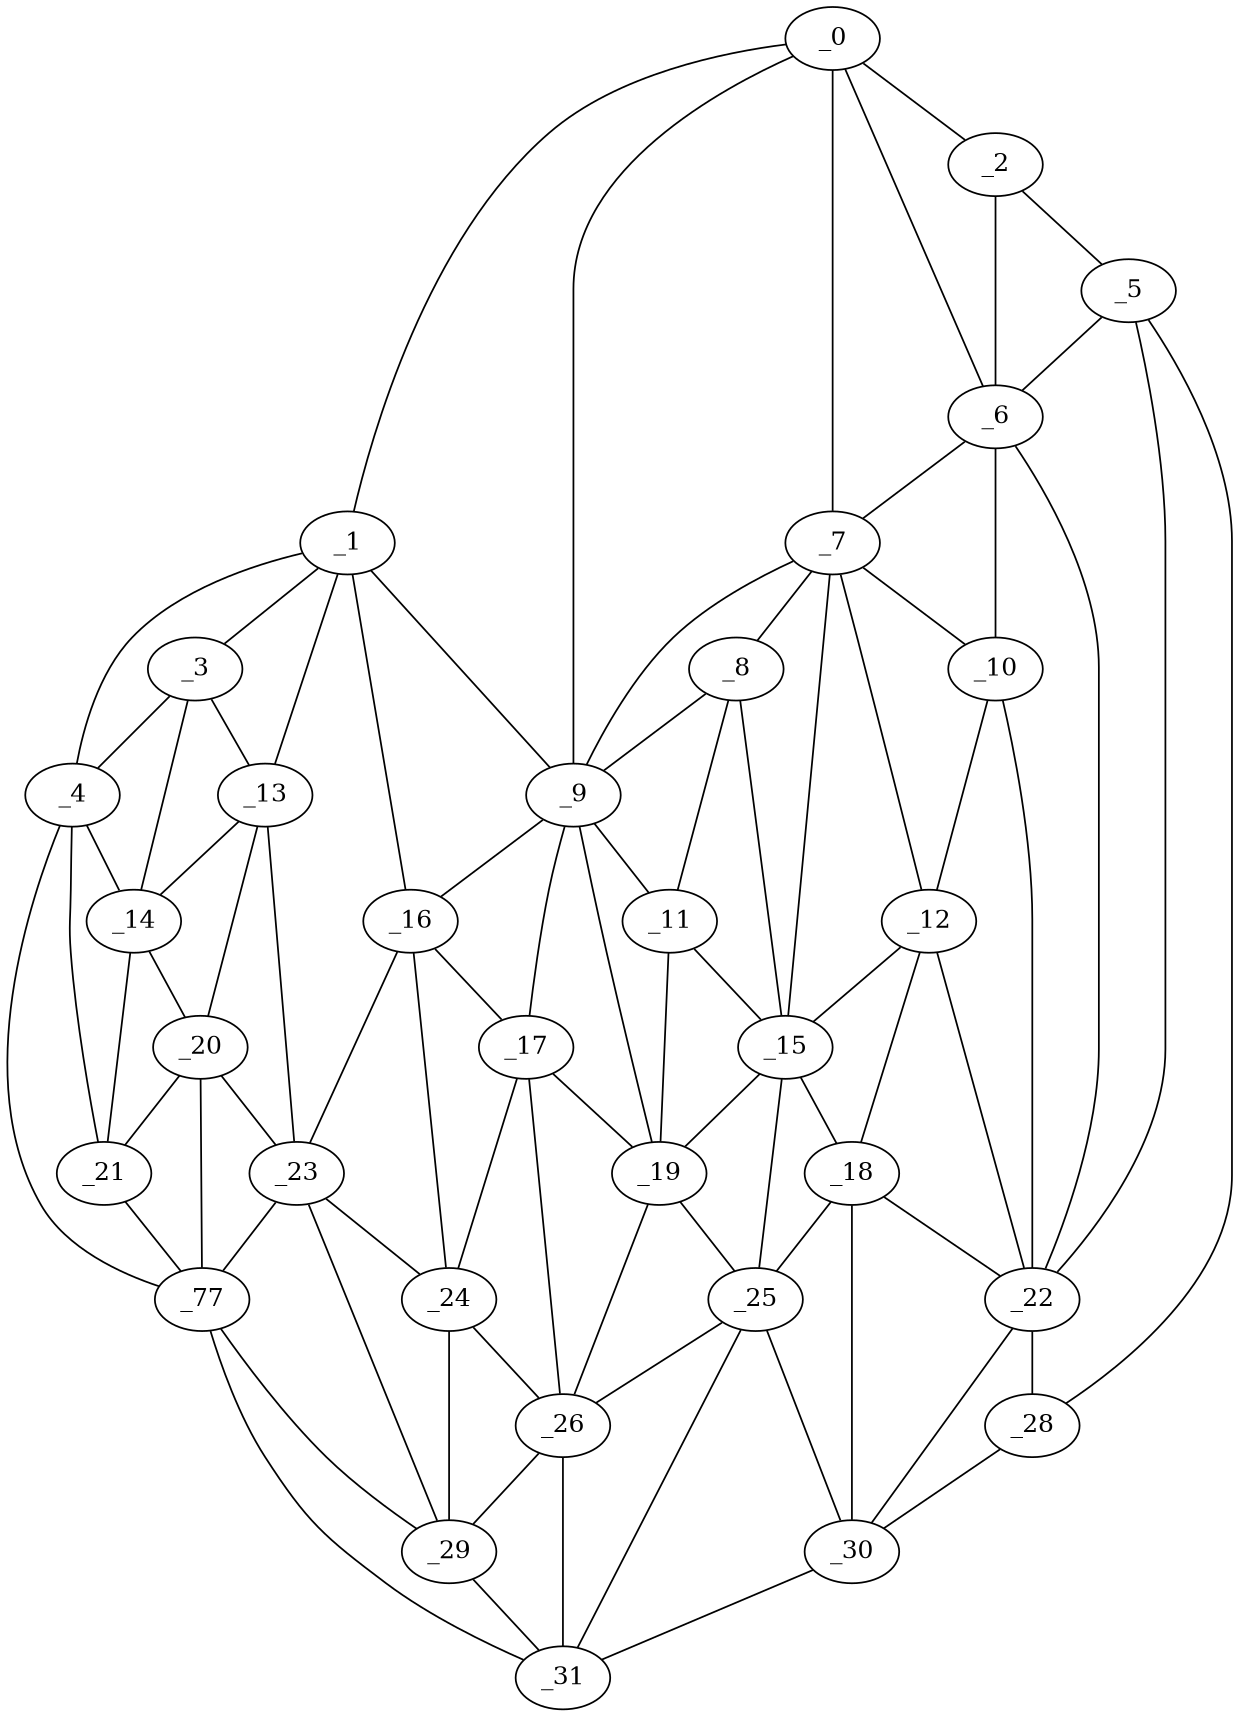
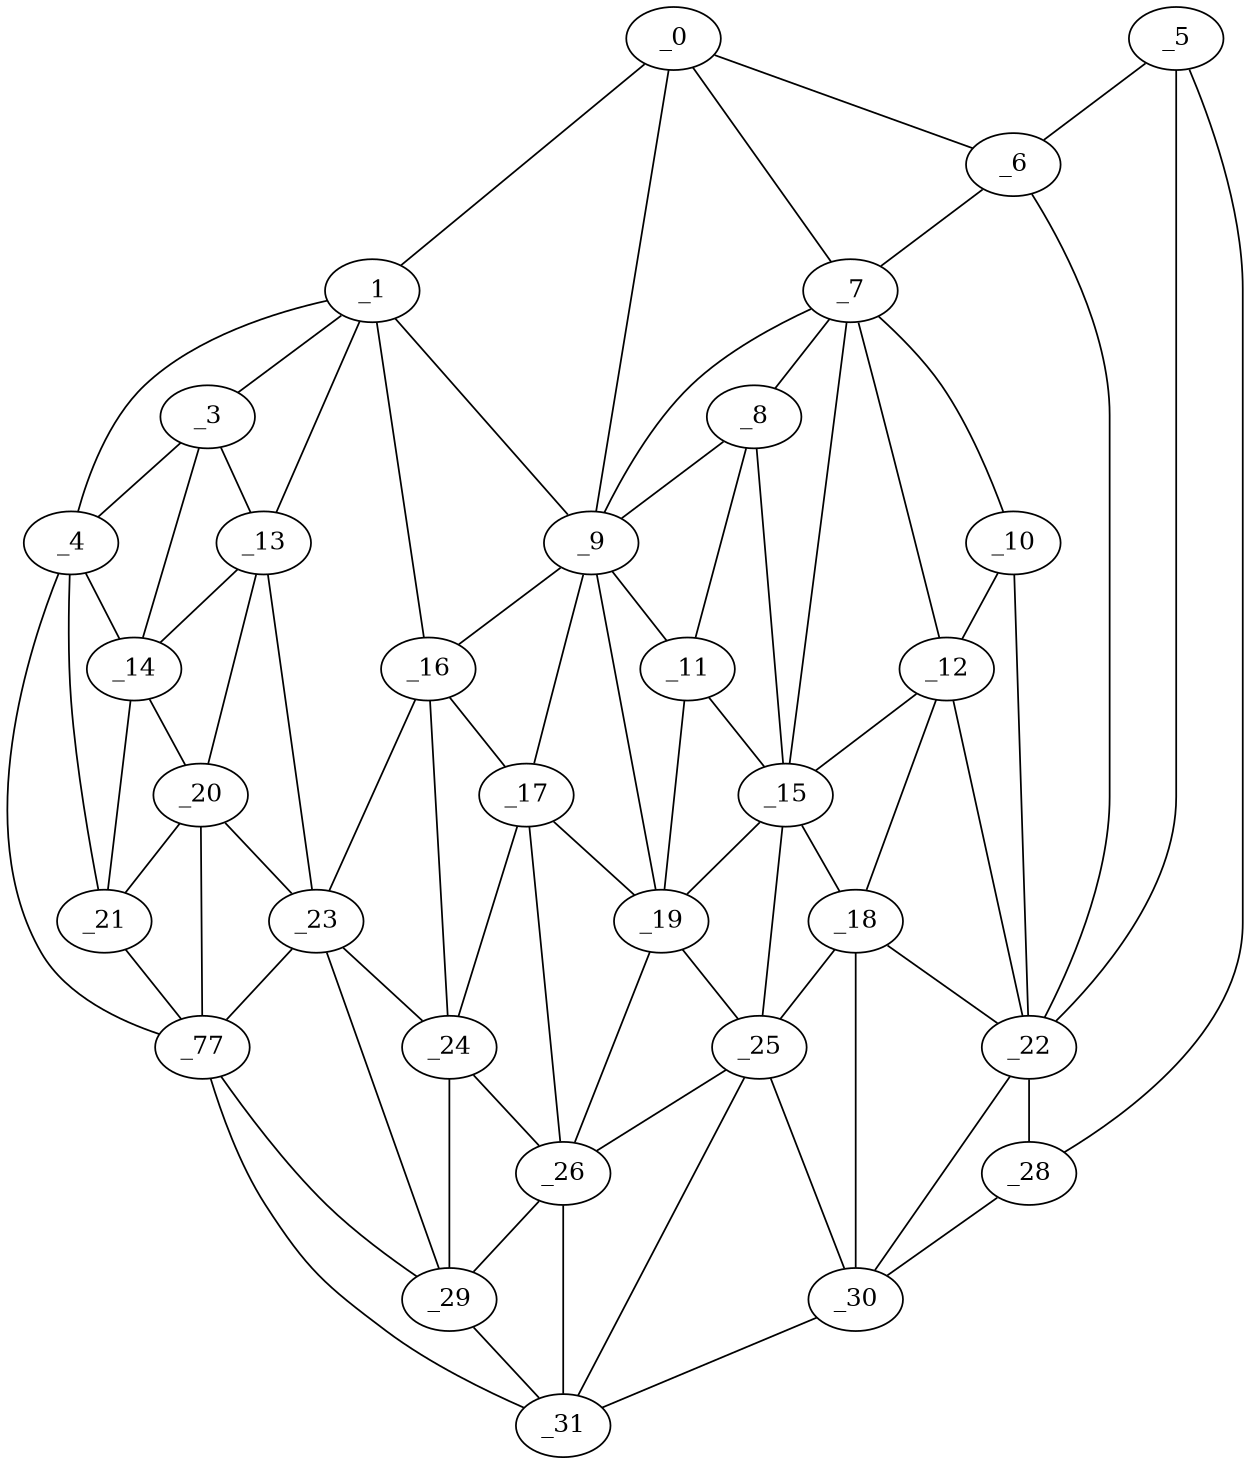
node "_2": removed
edge "_6" -- "_10": removed
